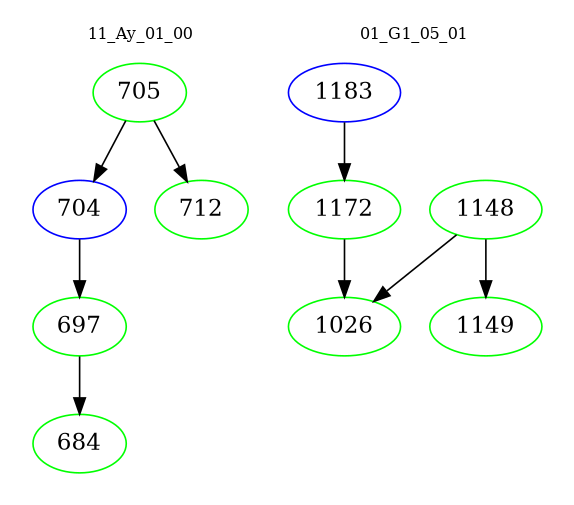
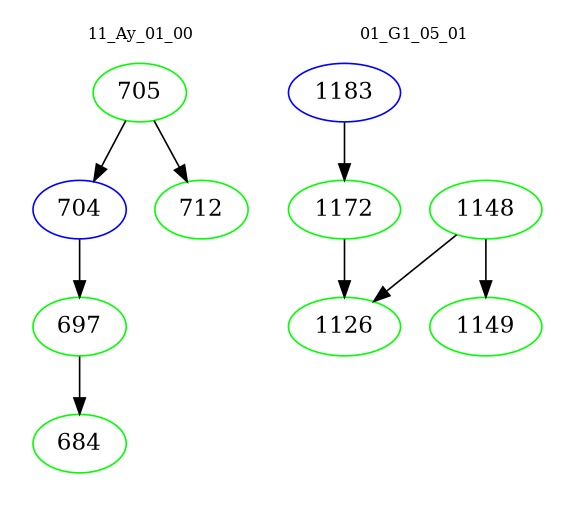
node "1026": label "1026" -> "1126"
